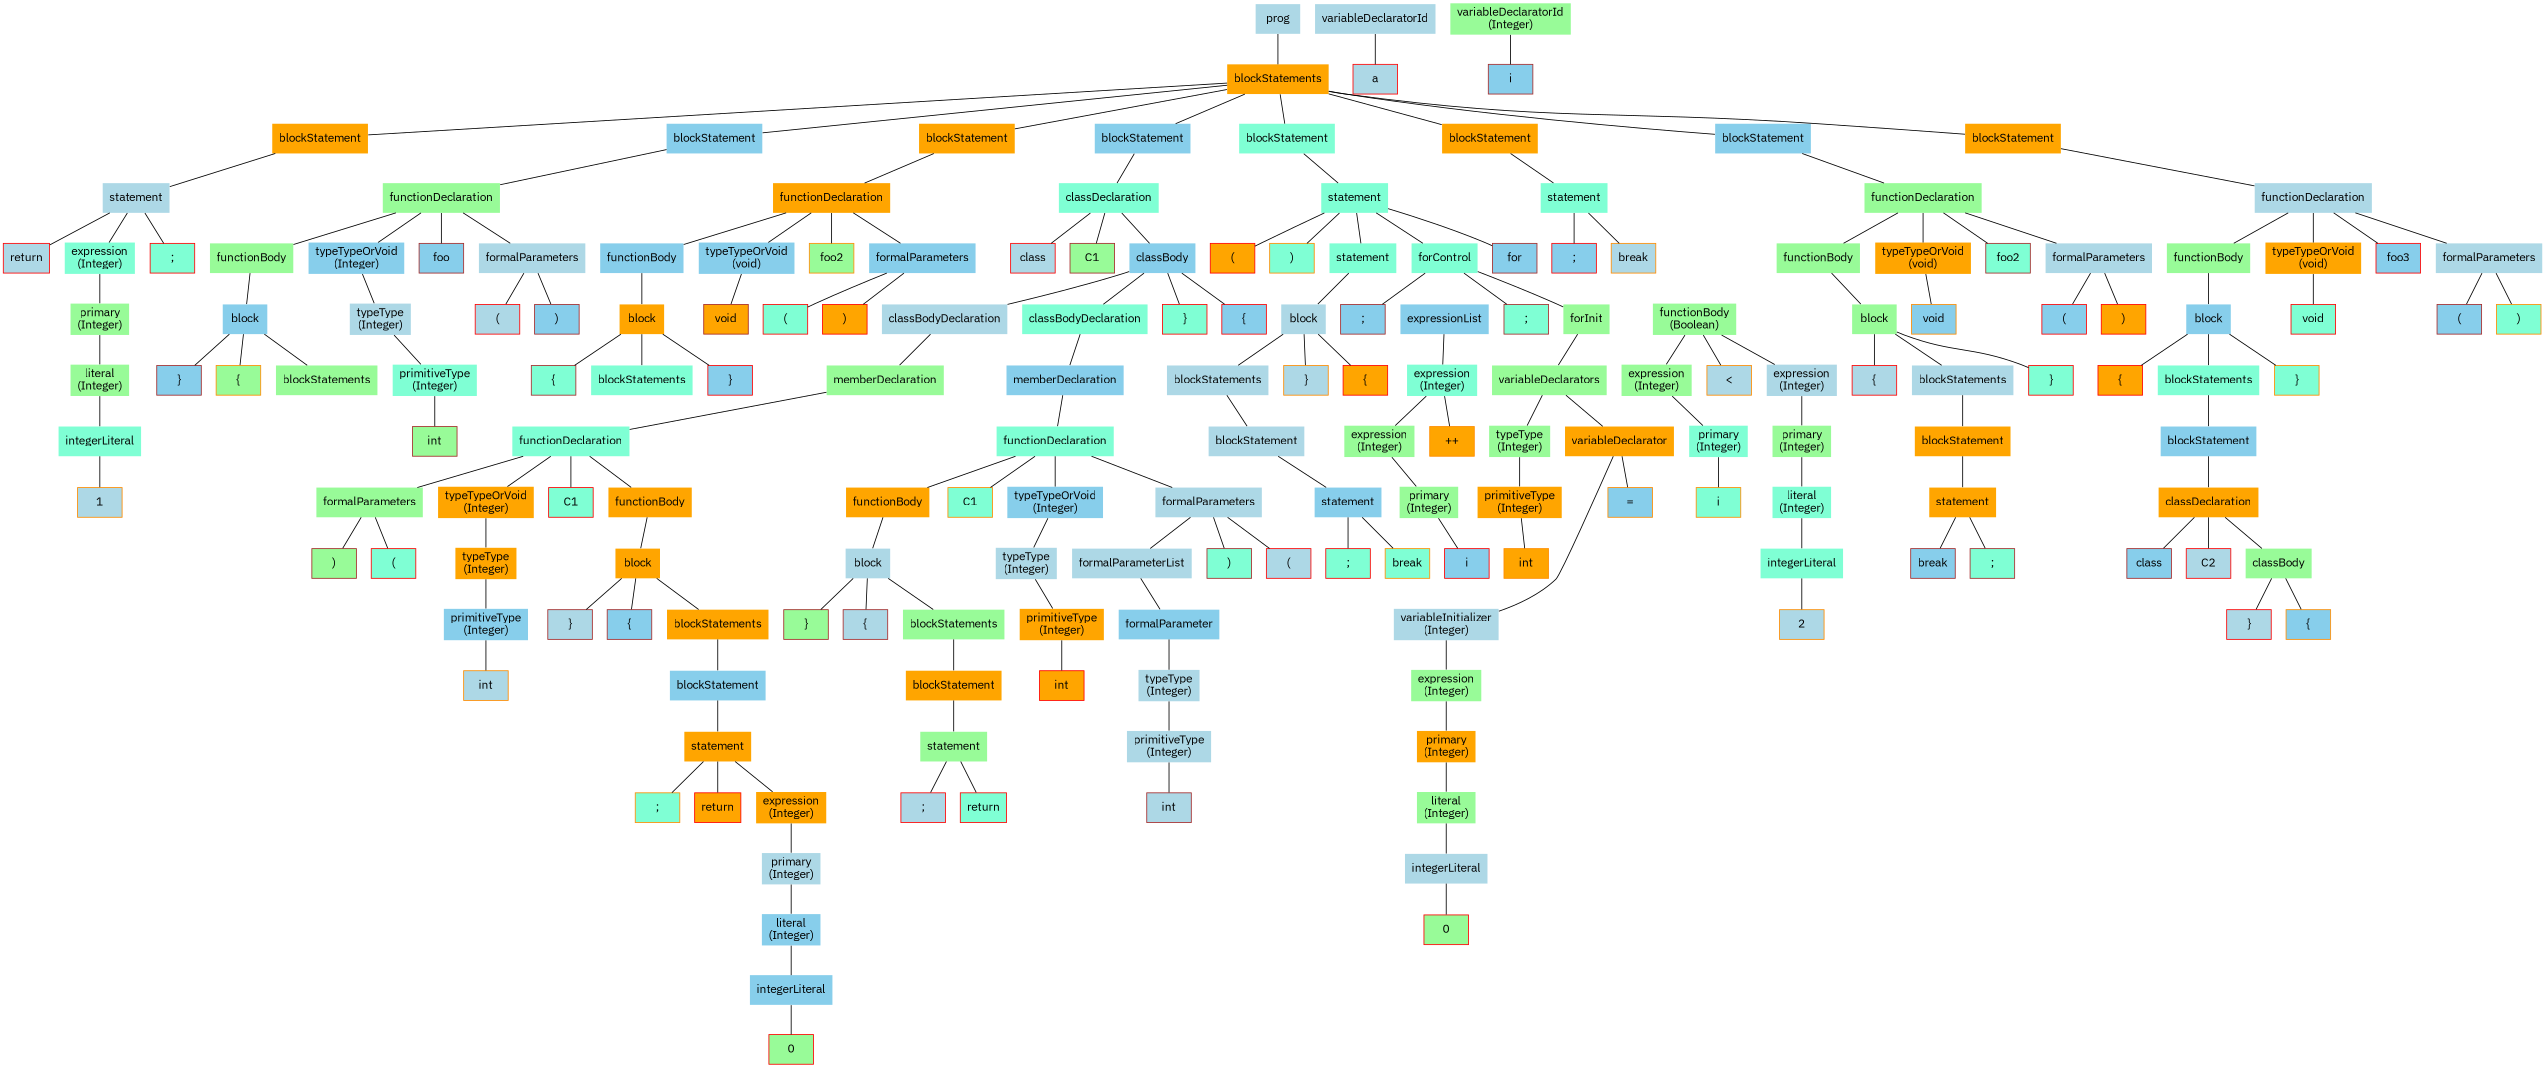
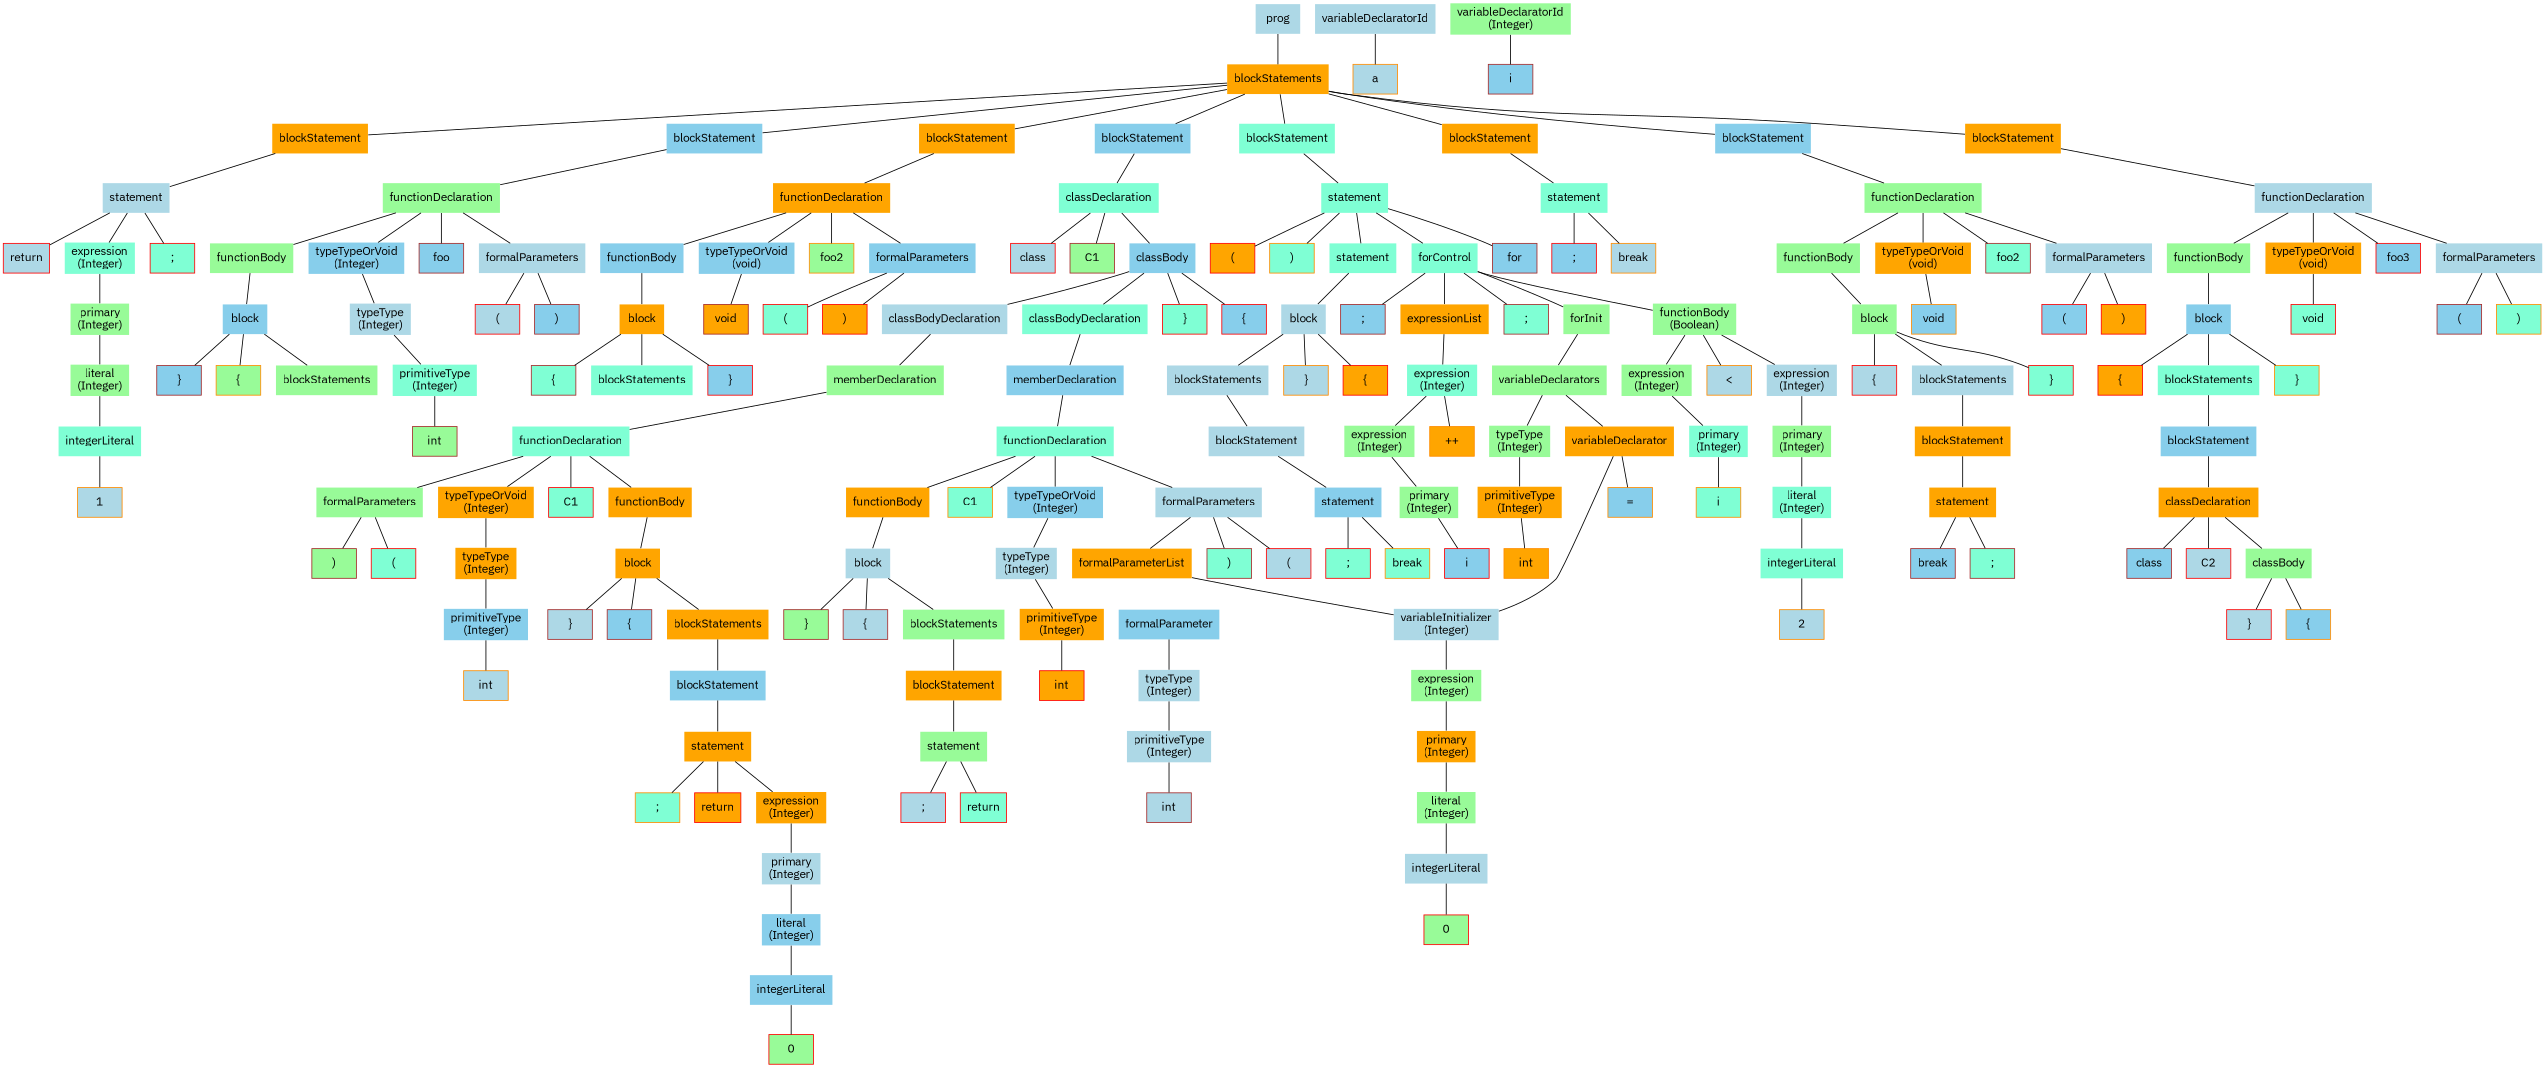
node "a": color red -> darkorange
edge "forControl" -- "expressionList": added
edge "forControl" -- "functionBody (Boolean)": added
node "expressionList": fillcolor skyblue -> orange
node "formalParameterList": fillcolor lightblue -> orange
edge "formalParameterList" -- "formalParameter": now "formalParameterList" -- "variableInitializer (Integer)"
